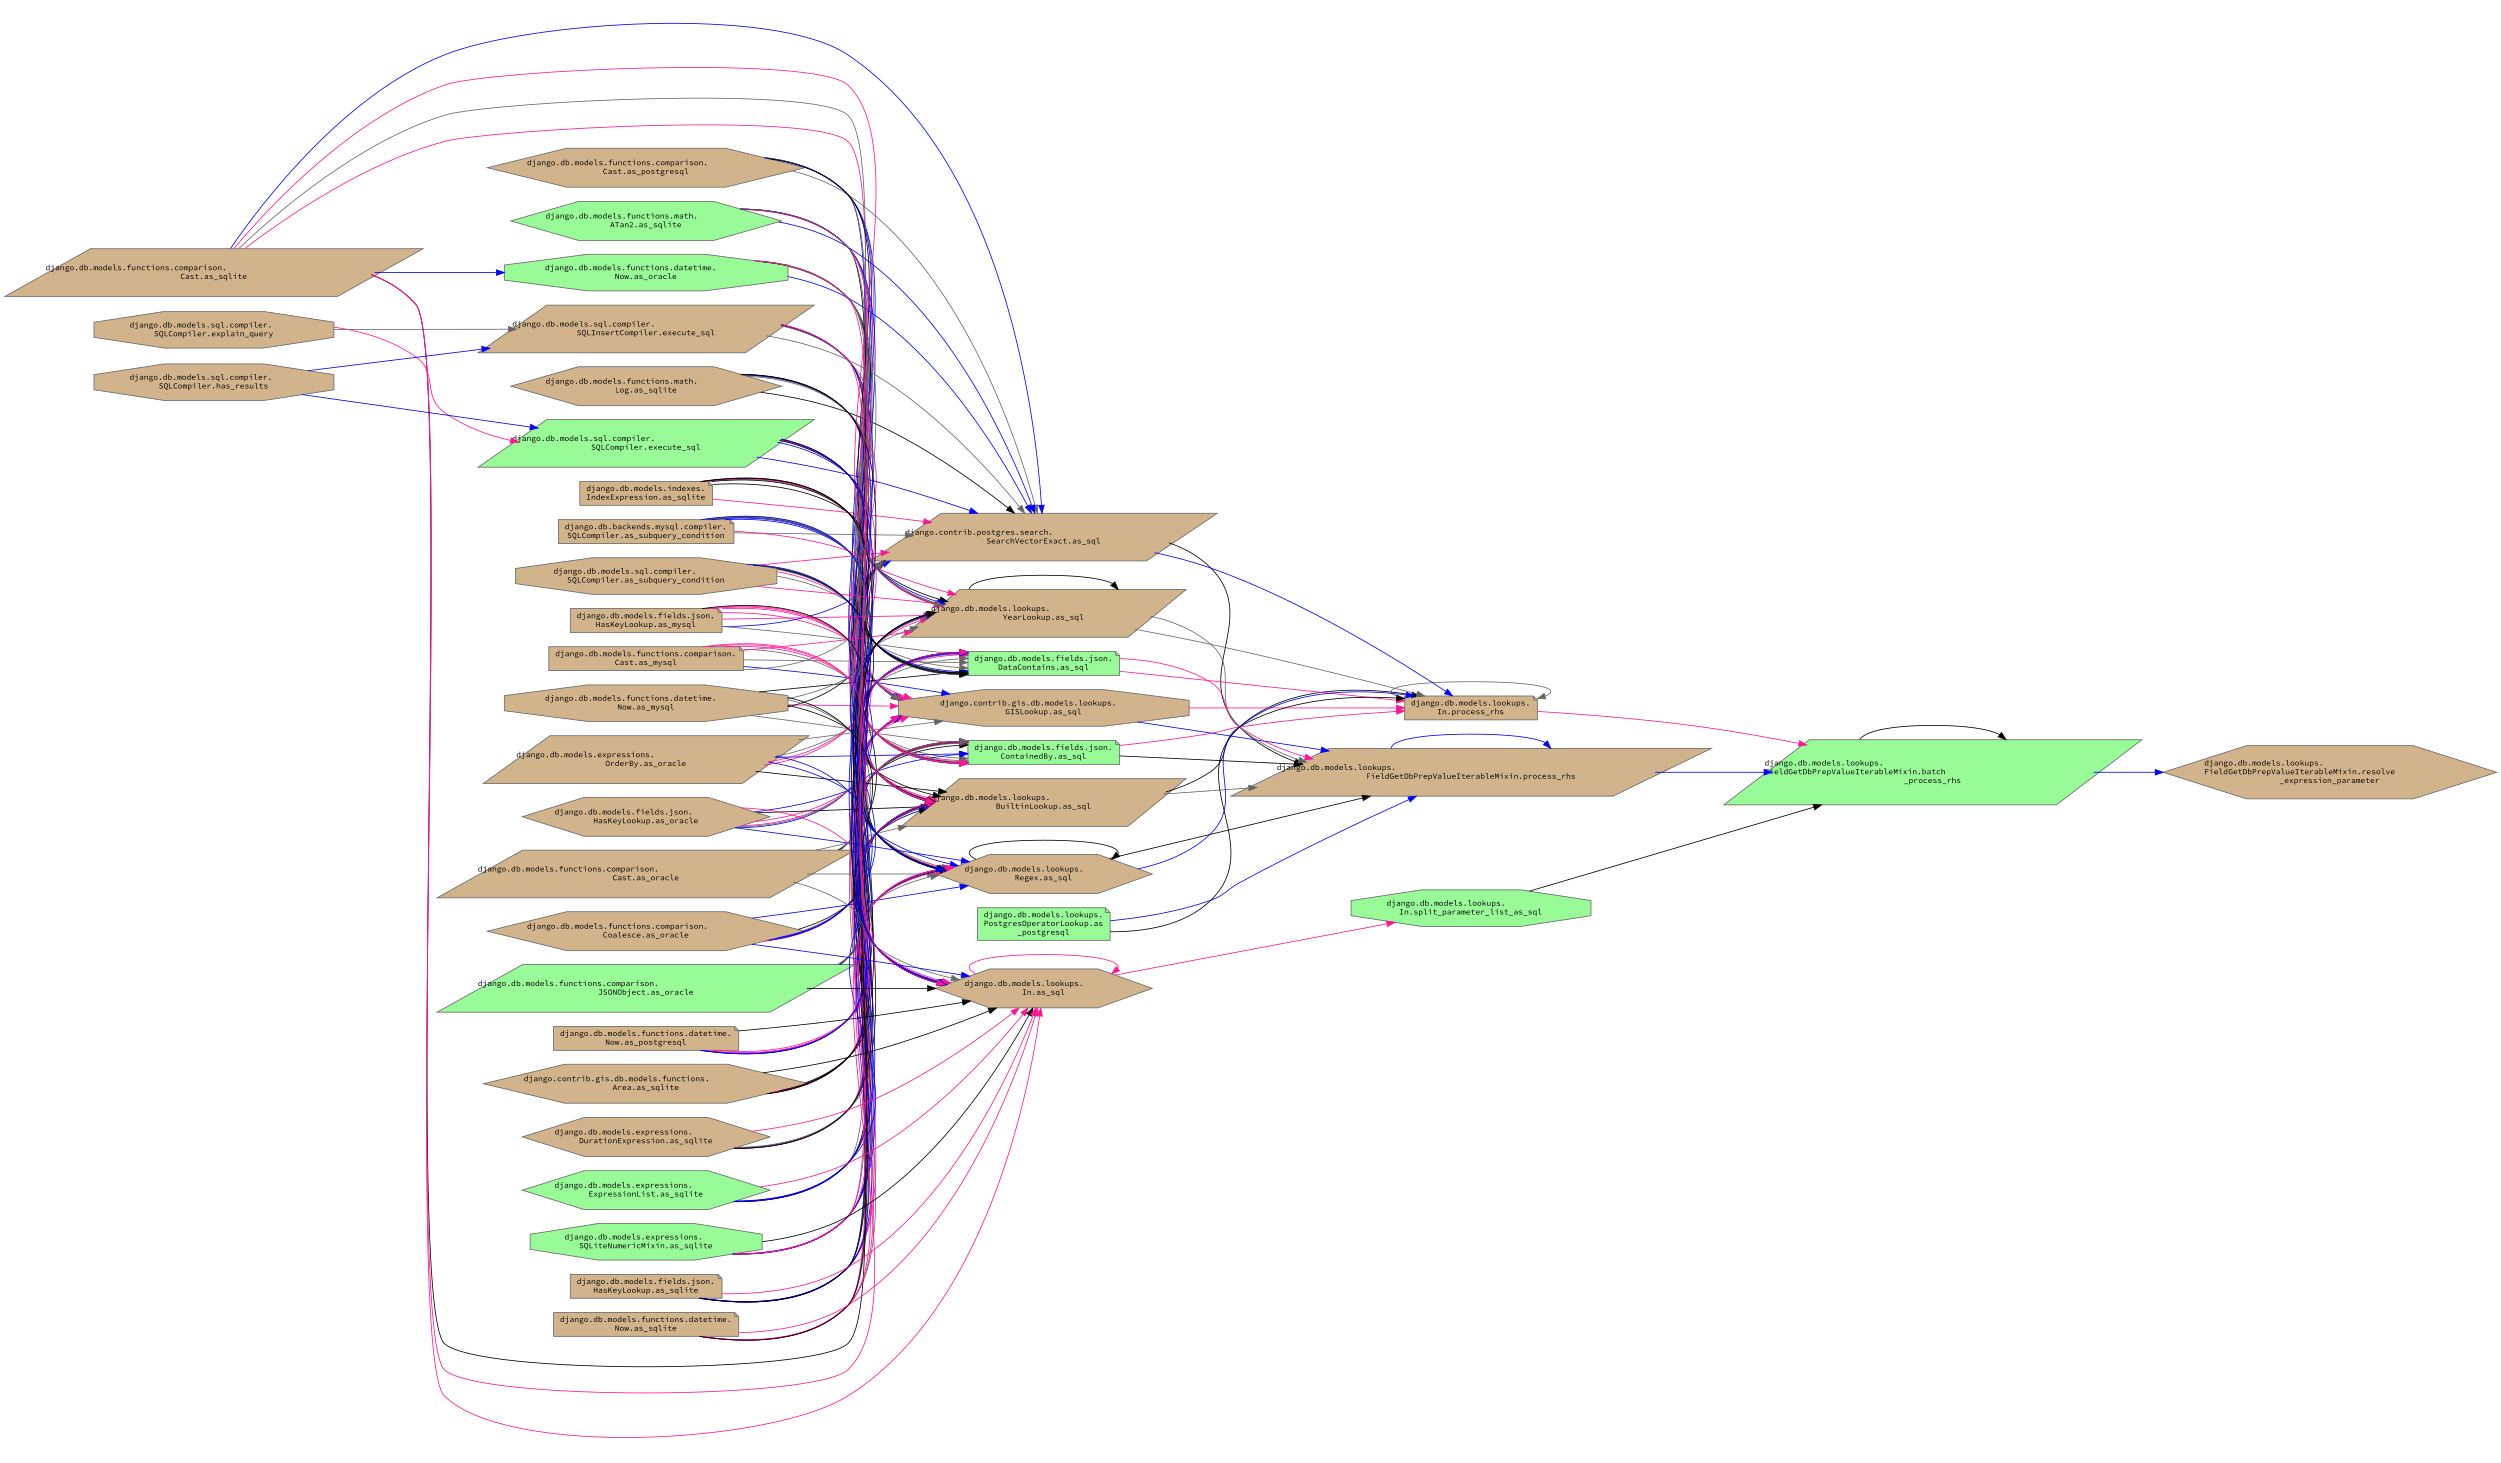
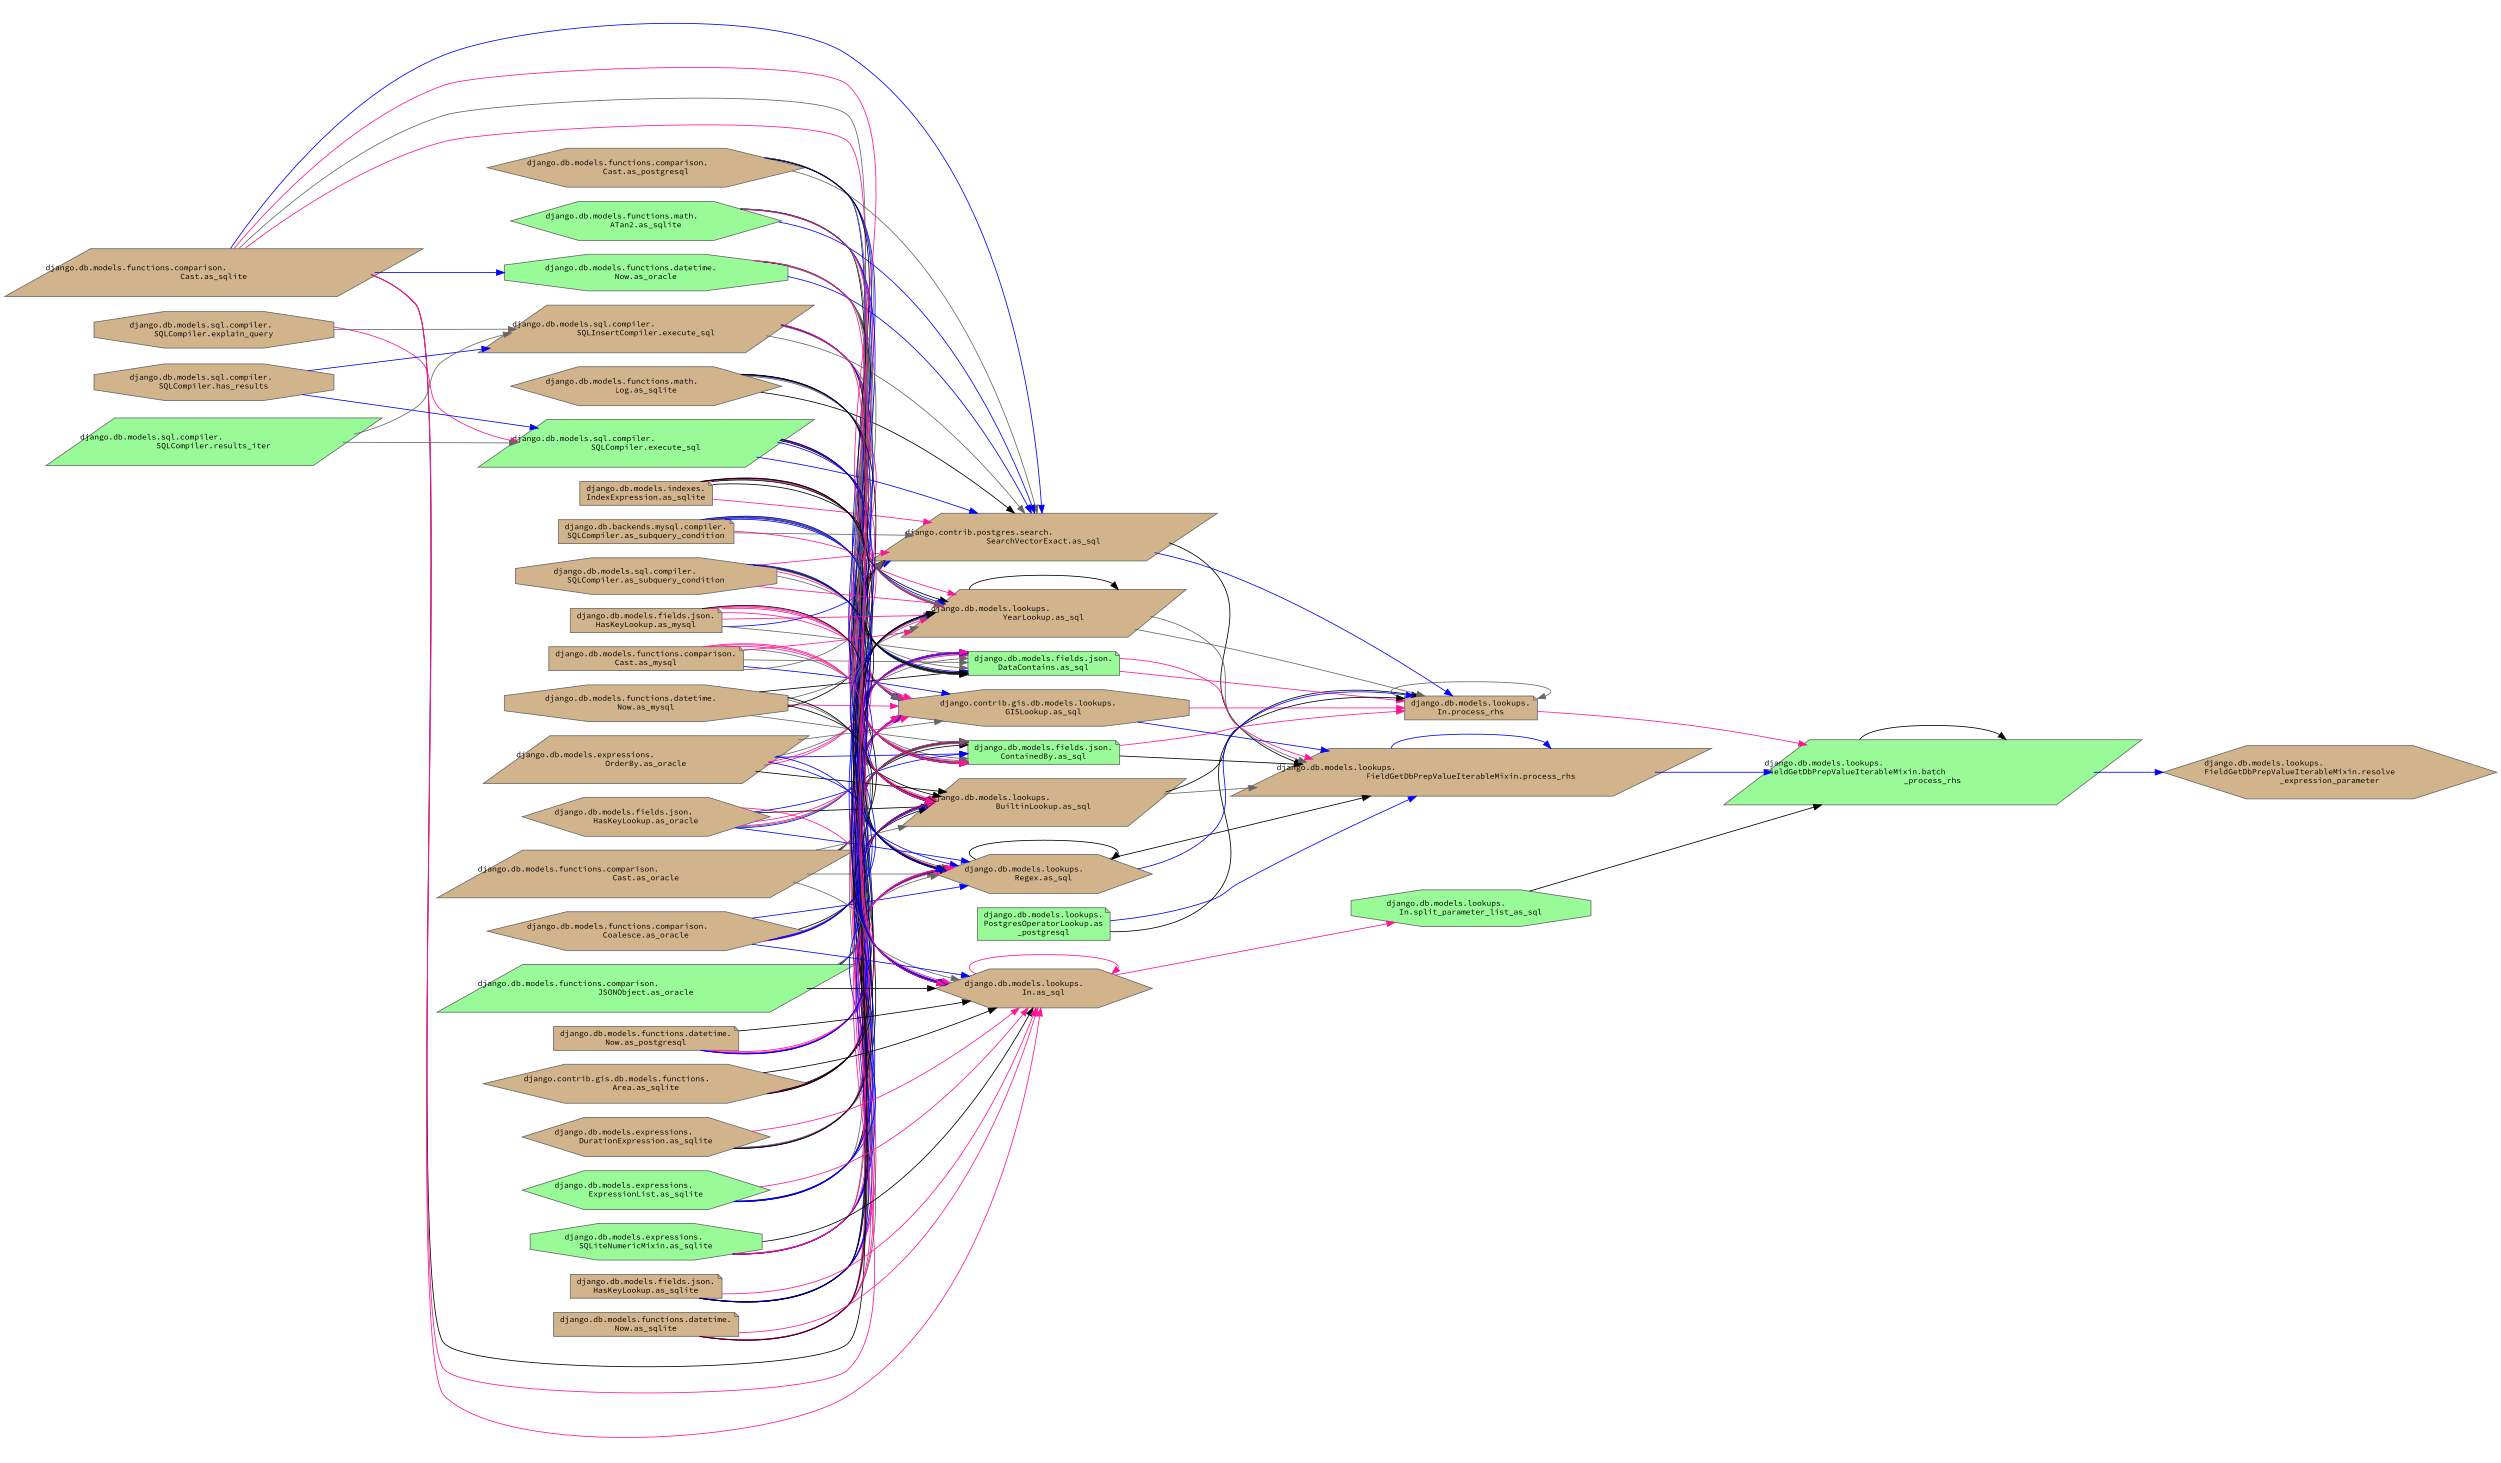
node "django.db.models.sql.compiler. SQLCompiler.results_iter": added
